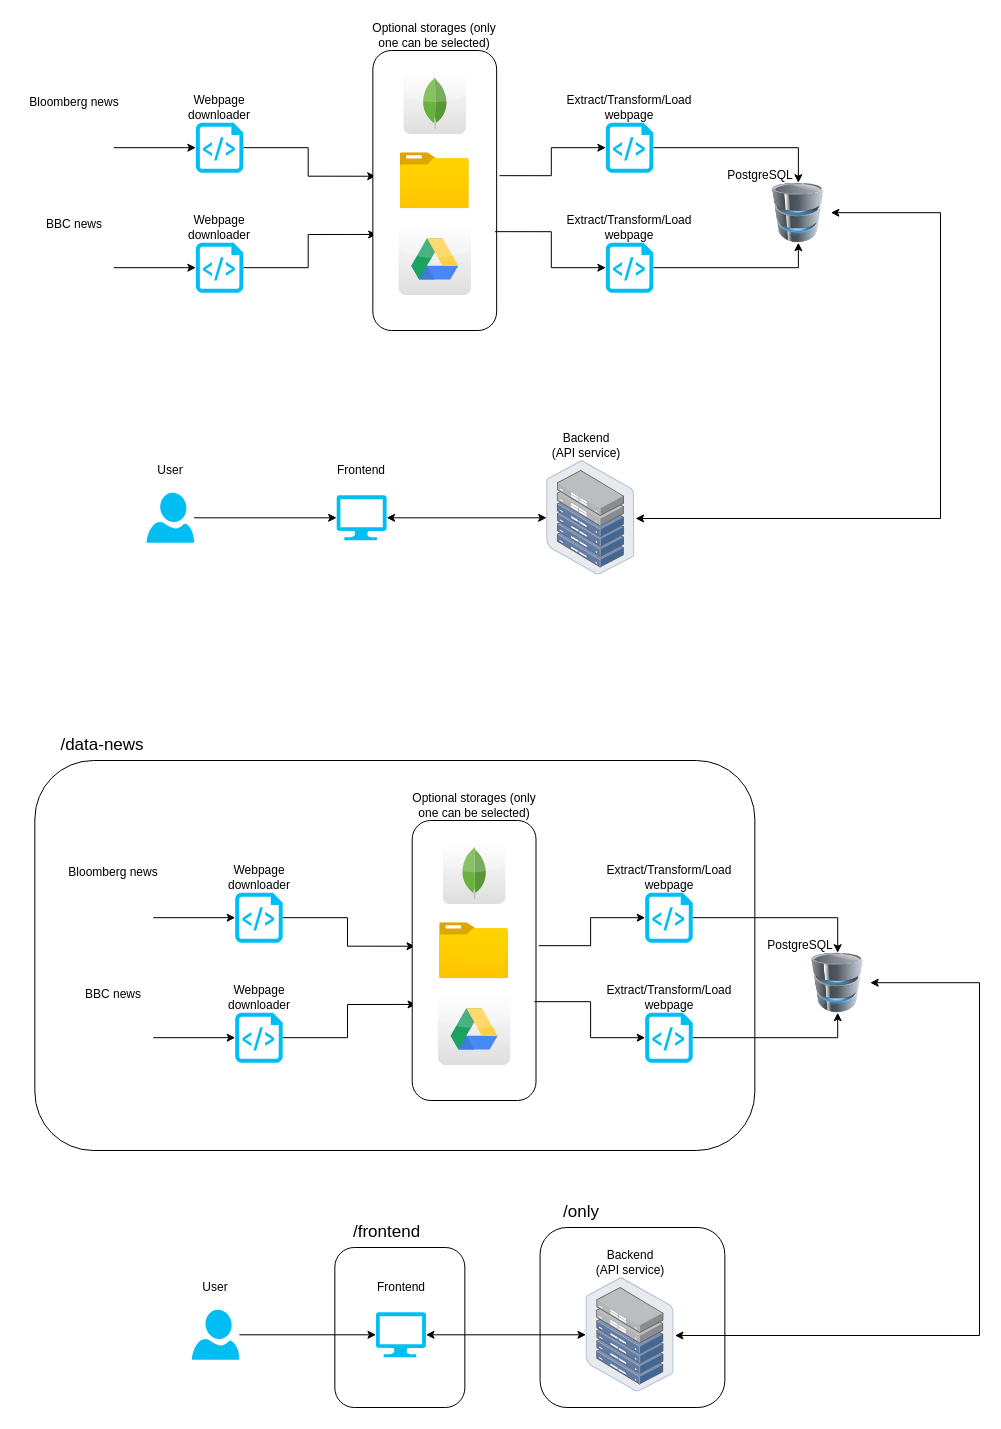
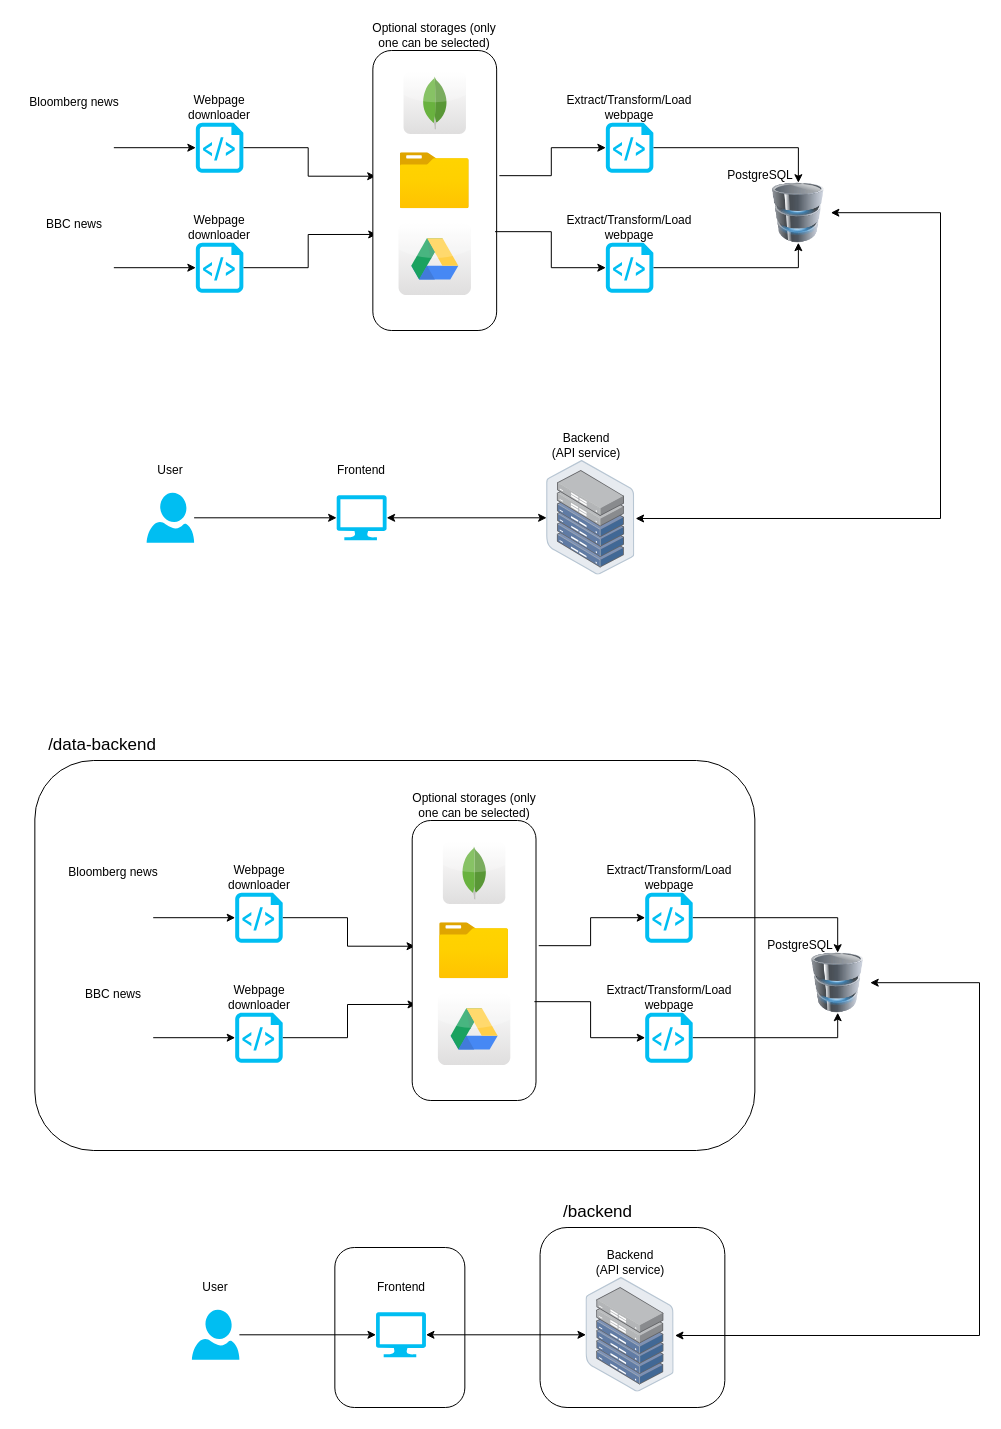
node "/data-news": label "/data-news" -> "/data-backend"
node "/only": label "/only" -> "/backend"
node "/frontend": removed
